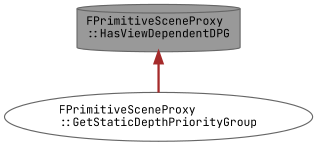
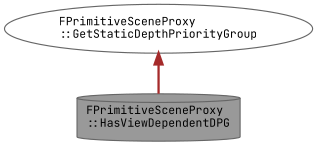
edge "FPrimitiveSceneProxy ::GetStaticDepthPriorityGroup" -> "FPrimitiveSceneProxy ::HasViewDependentDPG": reversed
